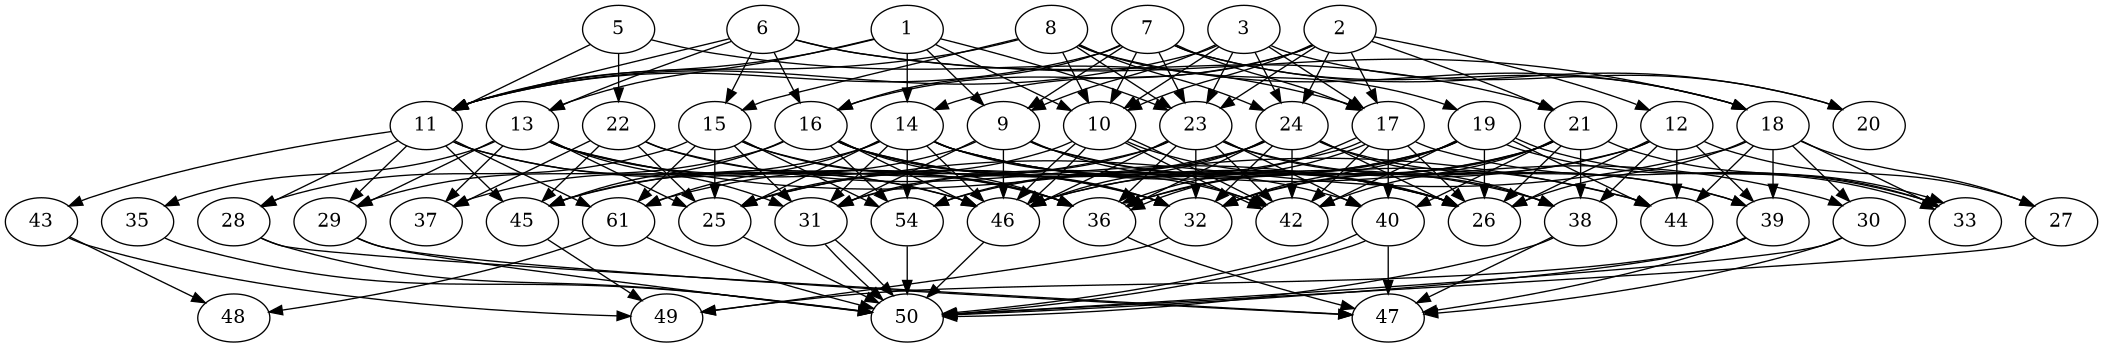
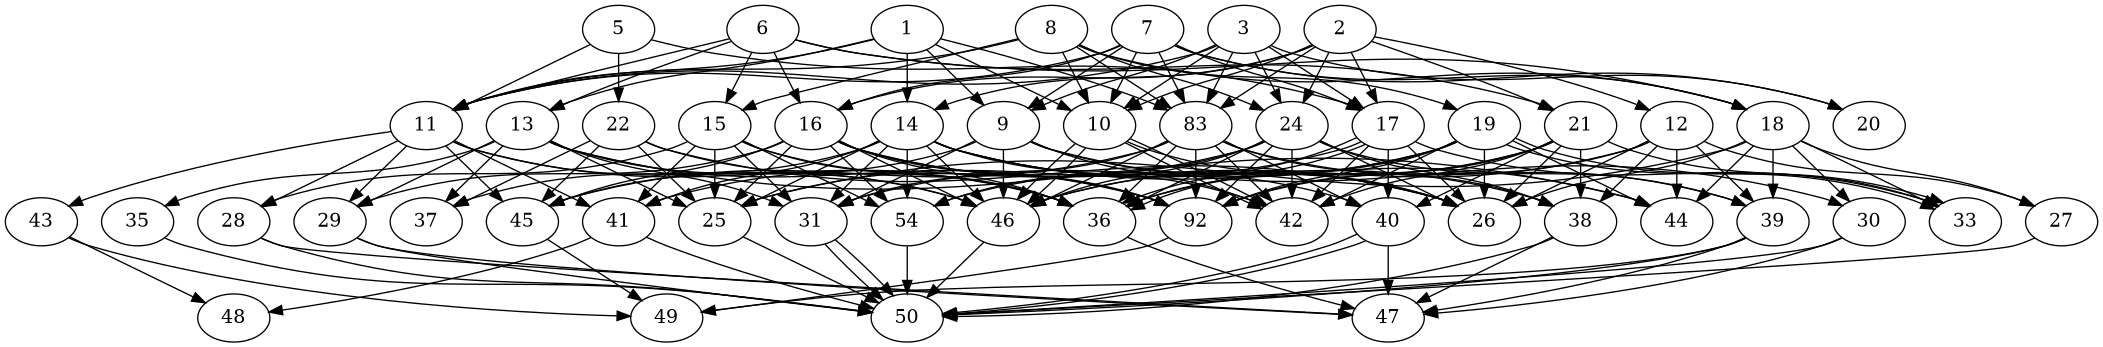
node "23": label "23" -> "83"
edge "10" -> "25": now "16" -> "25"
node "61": label "61" -> "41"
node "32": label "32" -> "92"
